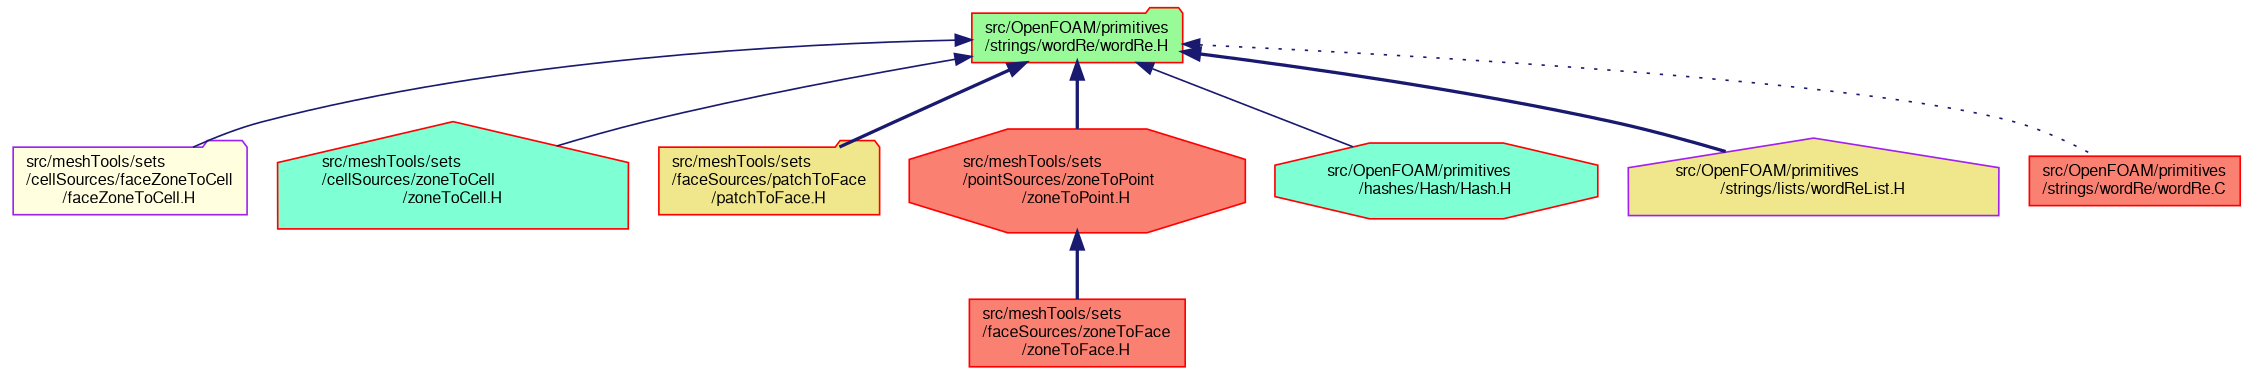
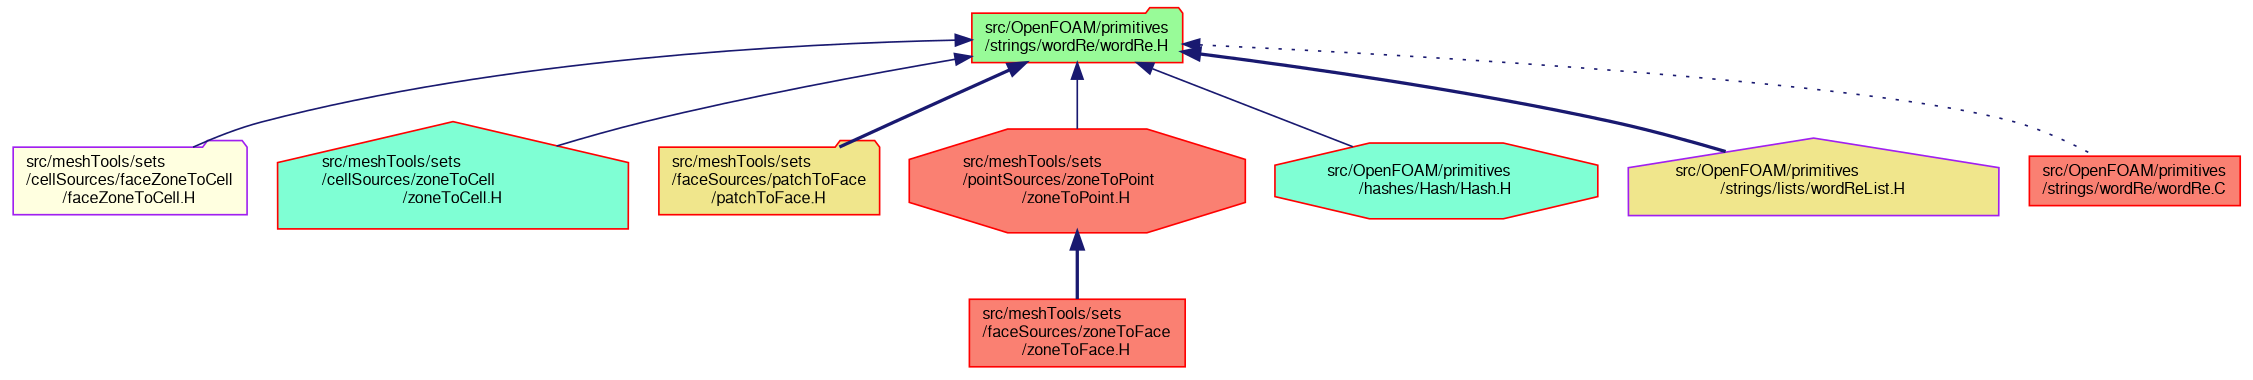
edge "src/meshTools/sets /pointSources/zoneToPoint /zoneToPoint.H" -> "src/OpenFOAM/primitives /strings/wordRe/wordRe.H": style bold -> solid
